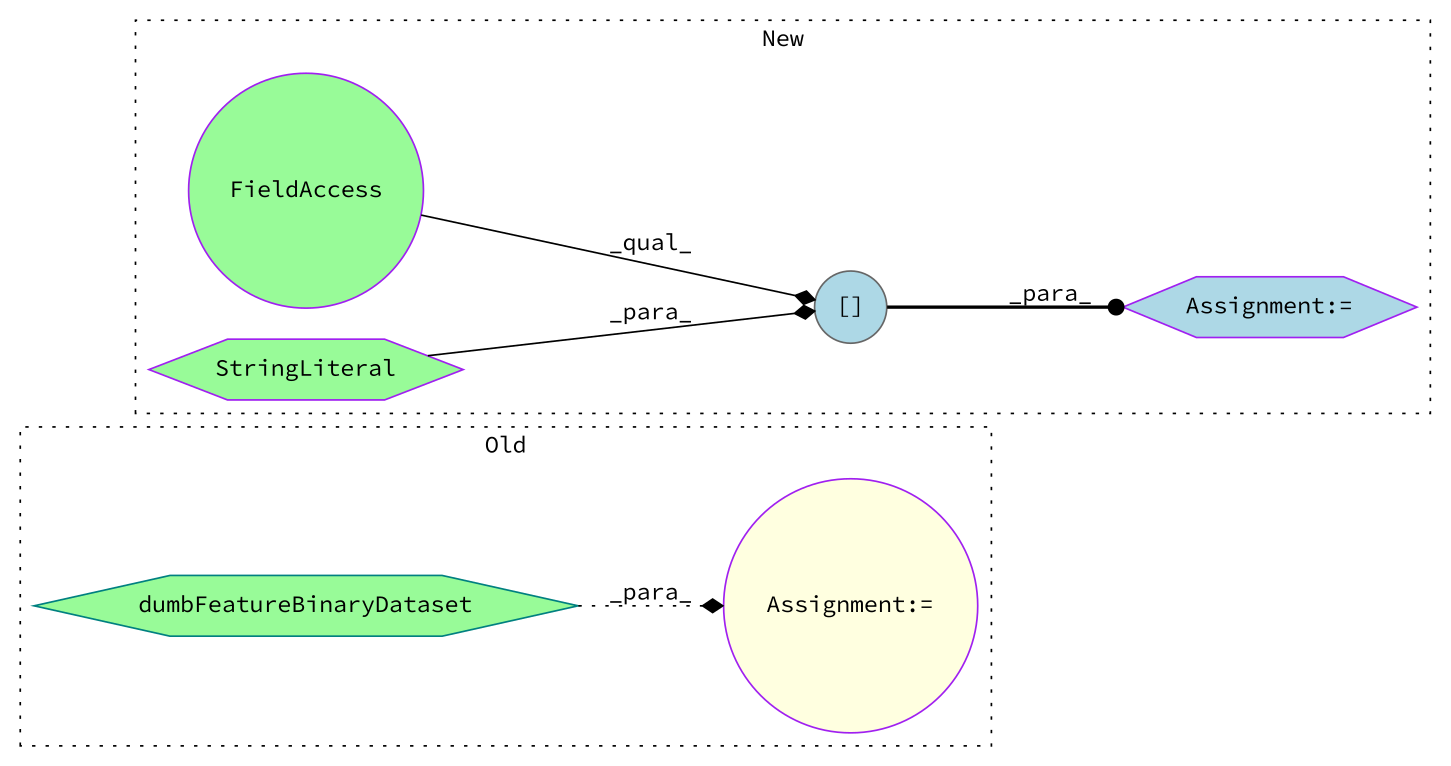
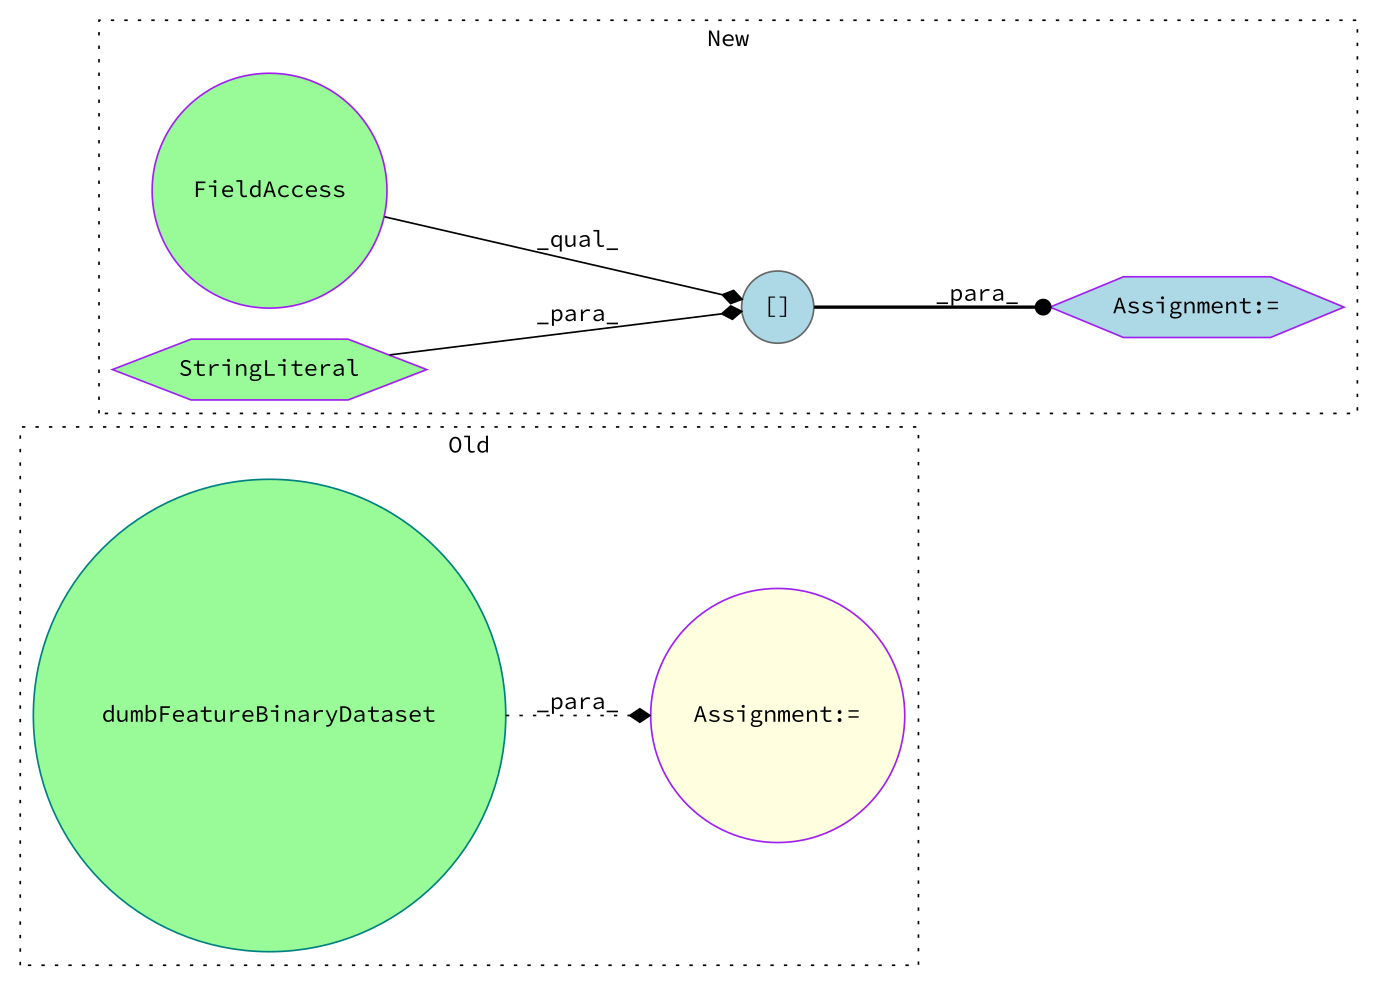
node "dumbFeatureBinaryDataset": shape hexagon -> circle
